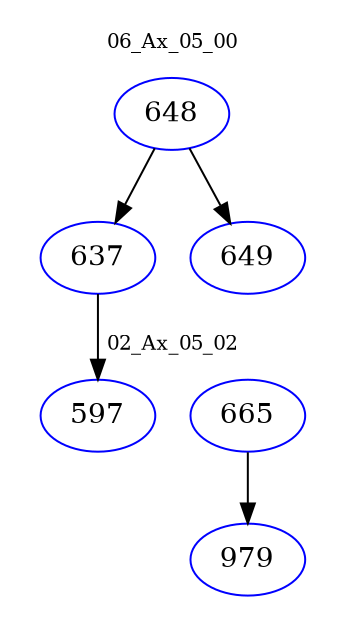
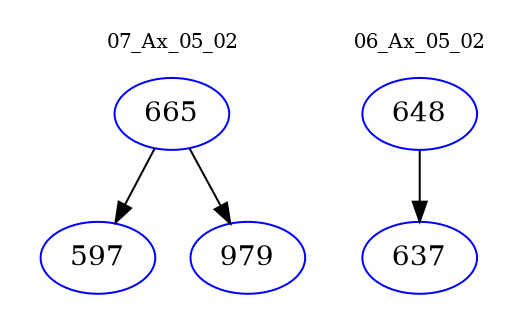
cluster "06_Ax_05_00": label "06_Ax_05_00" -> "06_Ax_05_02"
node "649": removed
edge "637" -> "597": now "665" -> "597"
cluster "02_Ax_05_02": label "02_Ax_05_02" -> "07_Ax_05_02"
